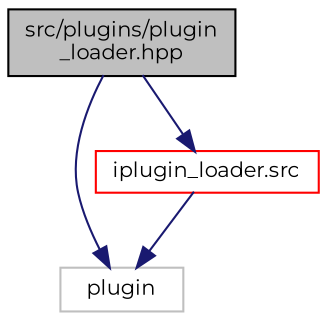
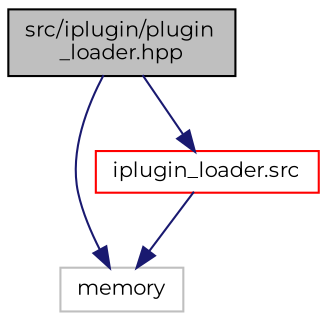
node "src/plugins/plugin _loader.hpp": label "src/plugins/plugin _loader.hpp" -> "src/iplugin/plugin _loader.hpp"
node "plugin": label "plugin" -> "memory"
